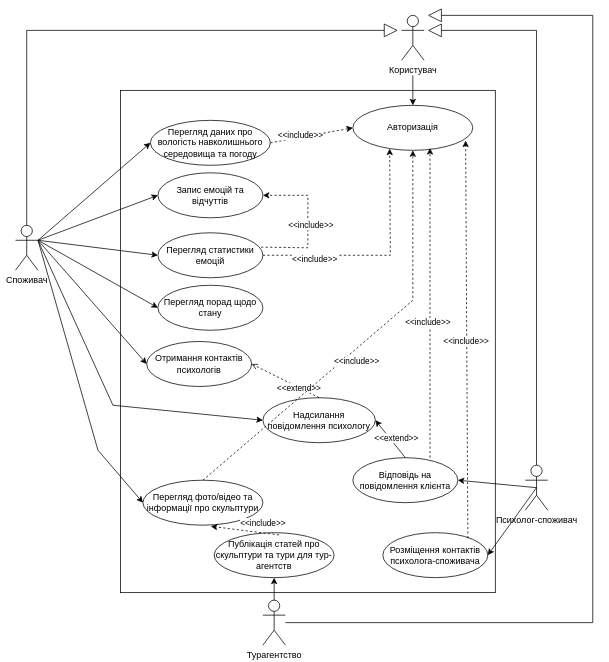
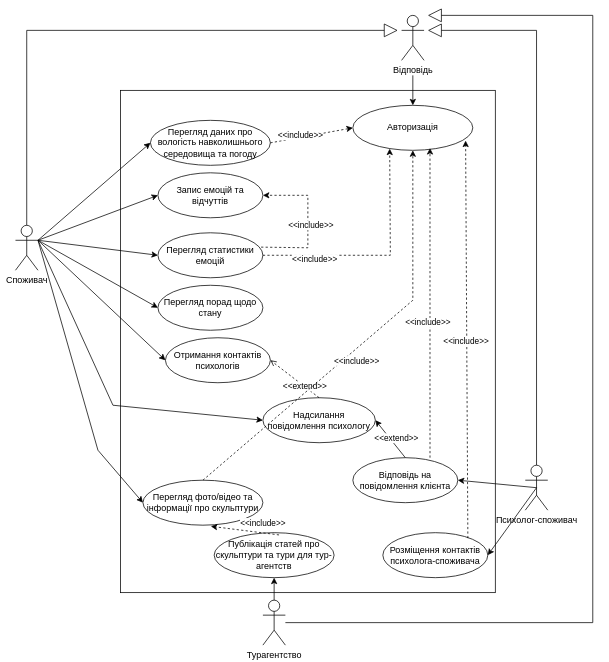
node "Користувач": label "Користувач" -> "Відповідь"
node "Отримання контактів психологів": moved (199, 364) -> (218, 360)
